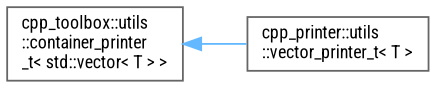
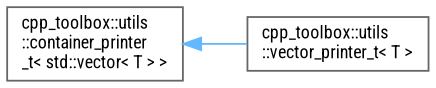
node "cpp_printer::utils ::vector_printer_t< T >": label "cpp_printer::utils ::vector_printer_t< T >" -> "cpp_toolbox::utils ::vector_printer_t< T >"
